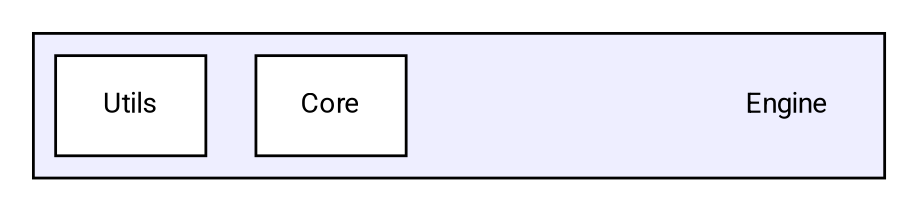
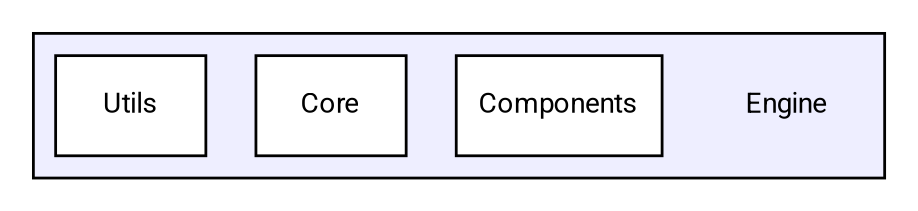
node "Components": added
